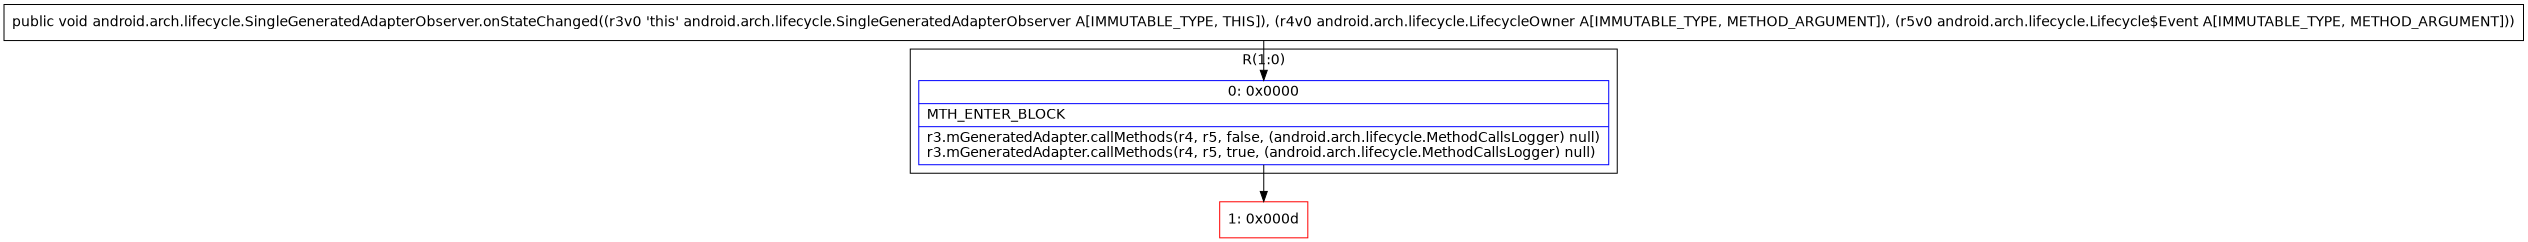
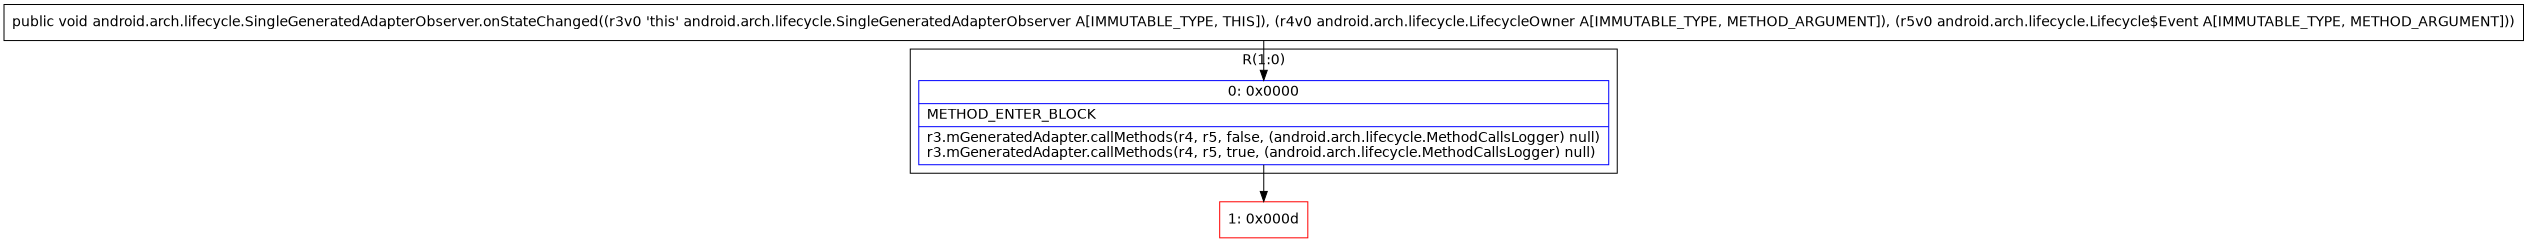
node "0: 0x0000": text "MTH_ENTER_BLOCK" -> "METHOD_ENTER_BLOCK"
